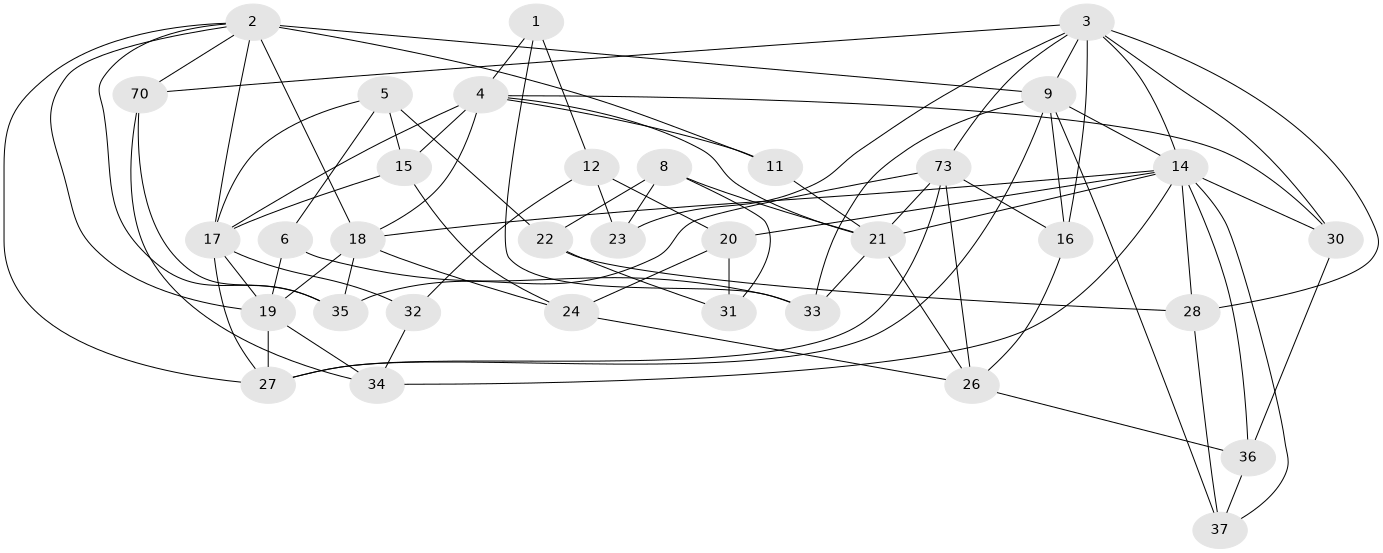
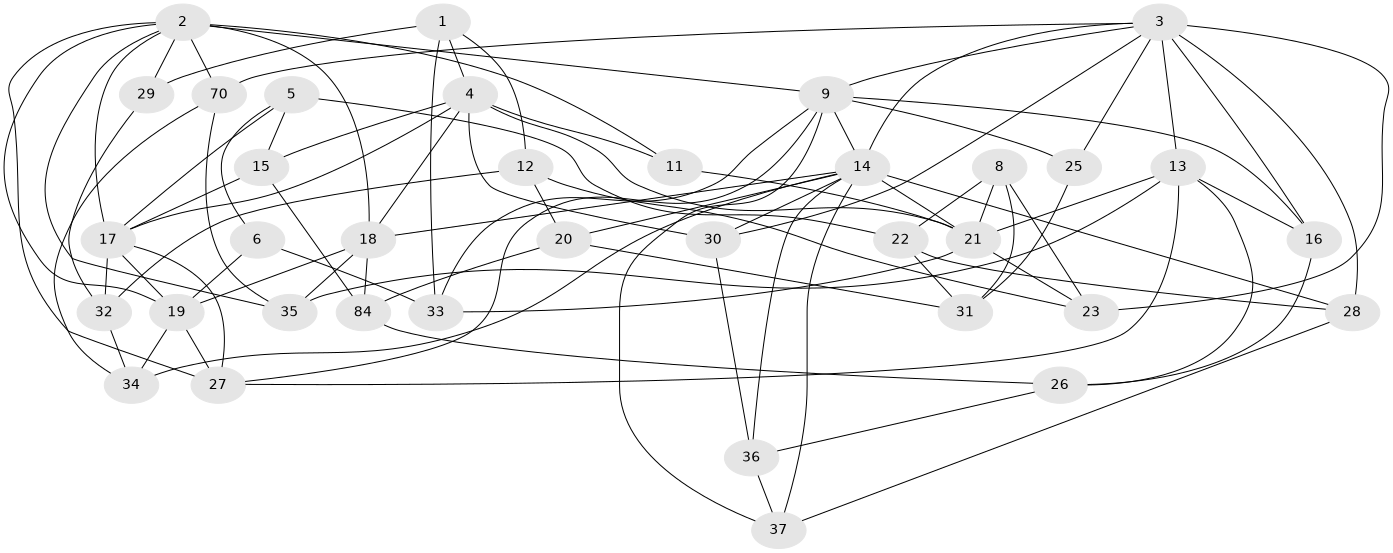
node "29": added
node "73": label "73" -> "13"
node "25": added
node "24": label "24" -> "84"
edge "21" -- "26": now "21" -- "23"
